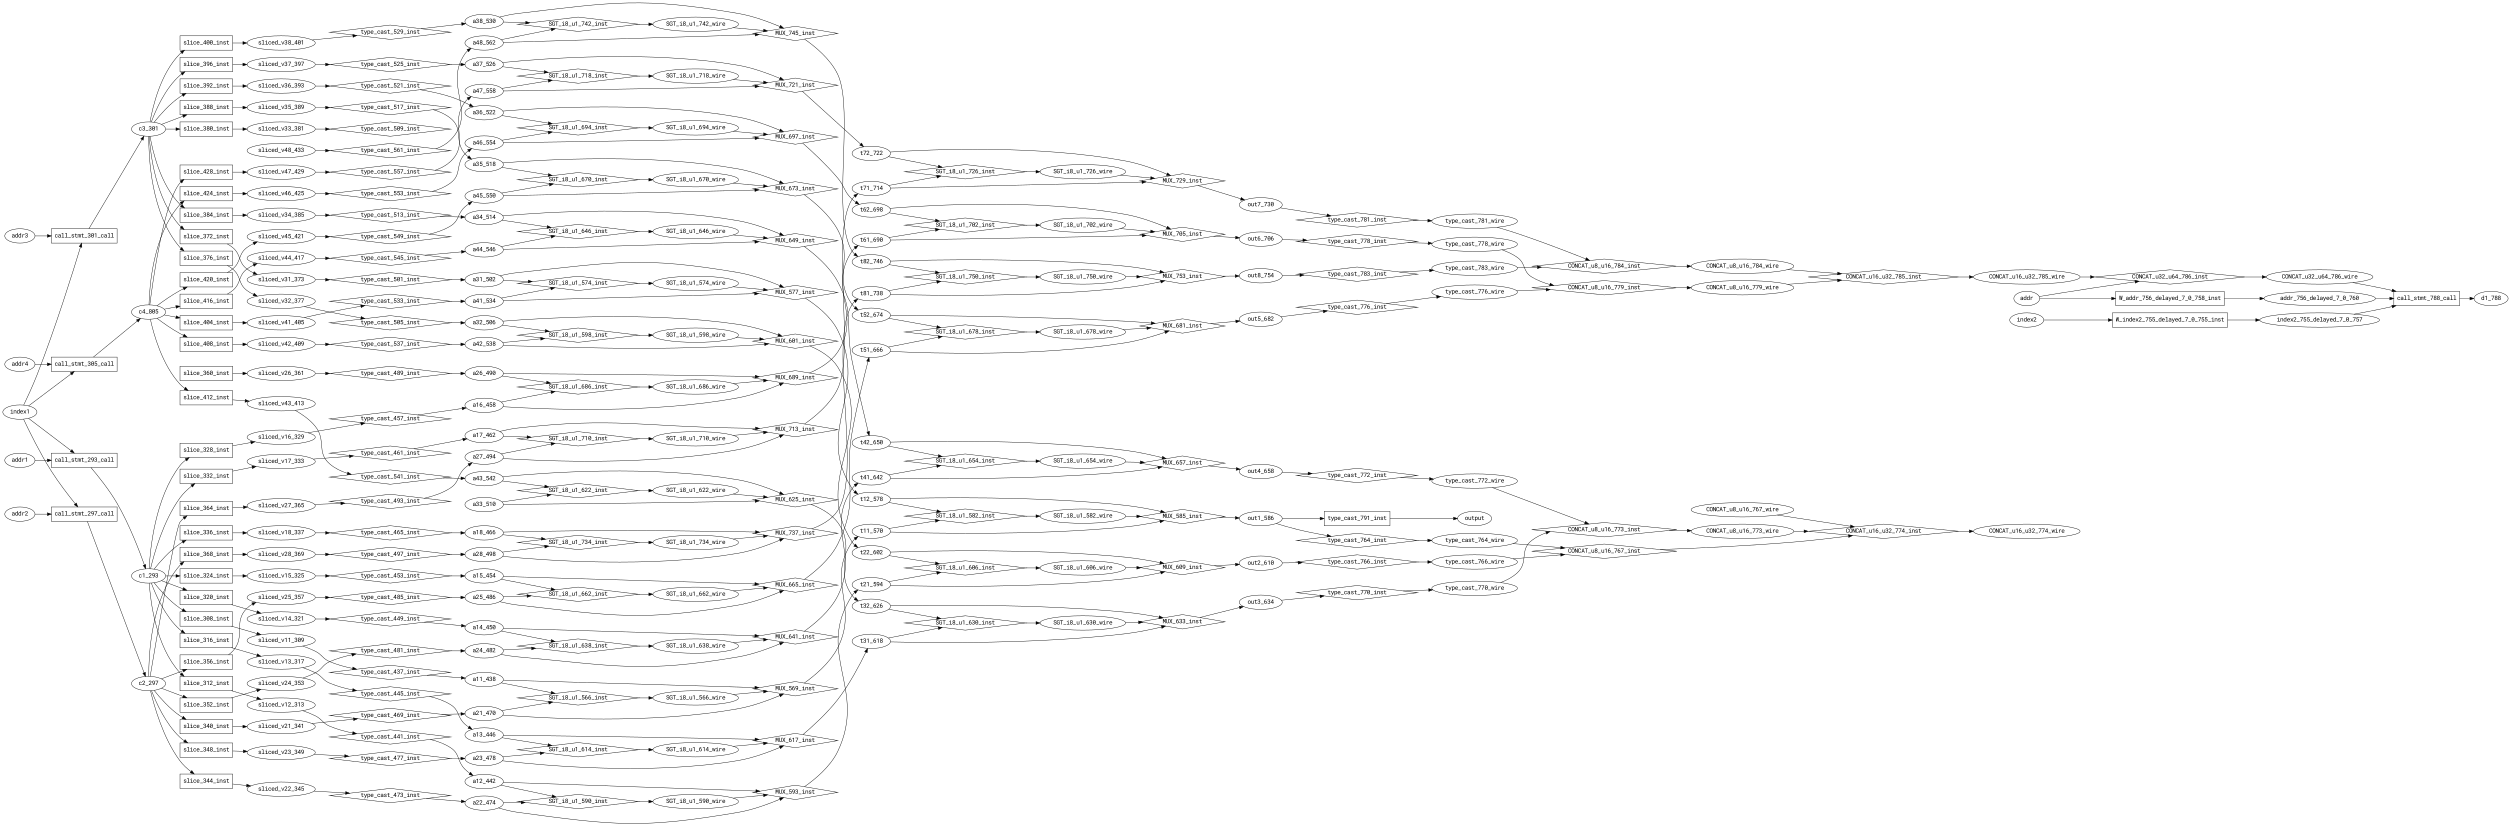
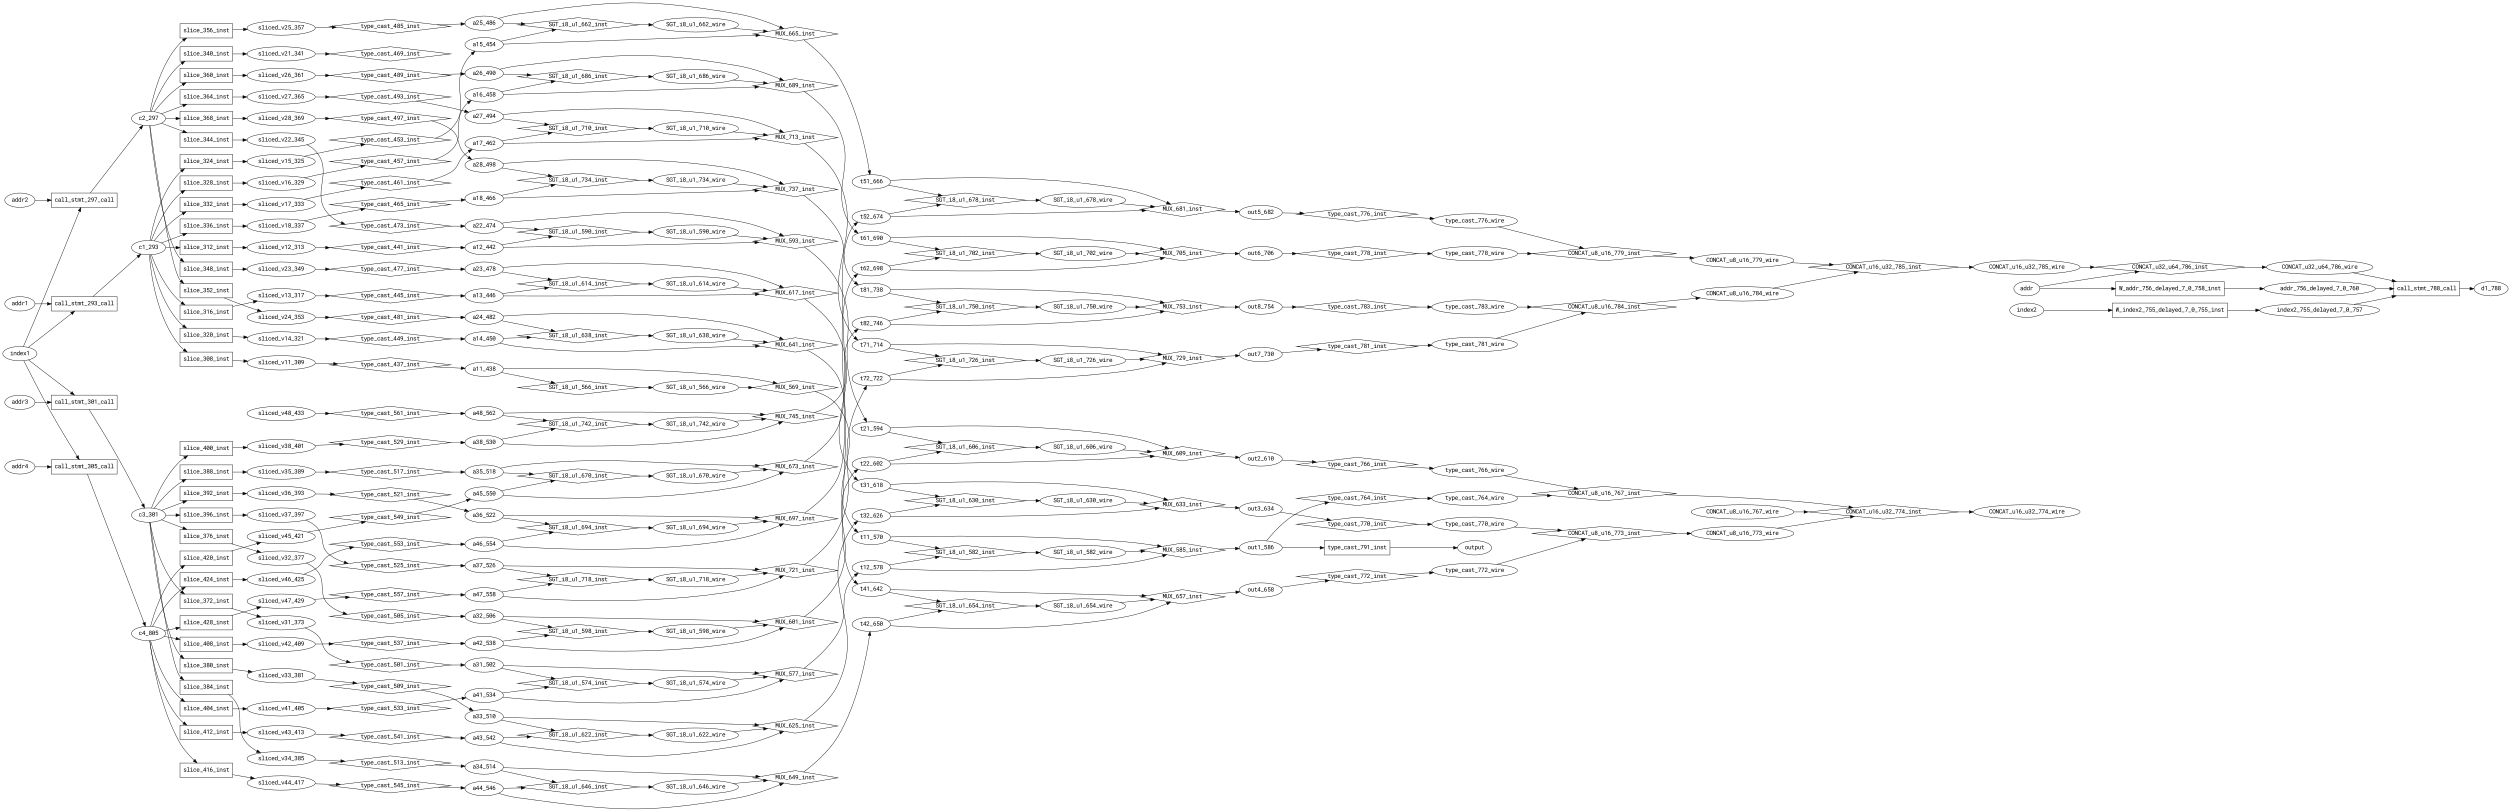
edge "c2_297" -> "slice_360_inst": added
edge "type_cast_509_inst" -> "a33_510": added
node "a21_470": removed
